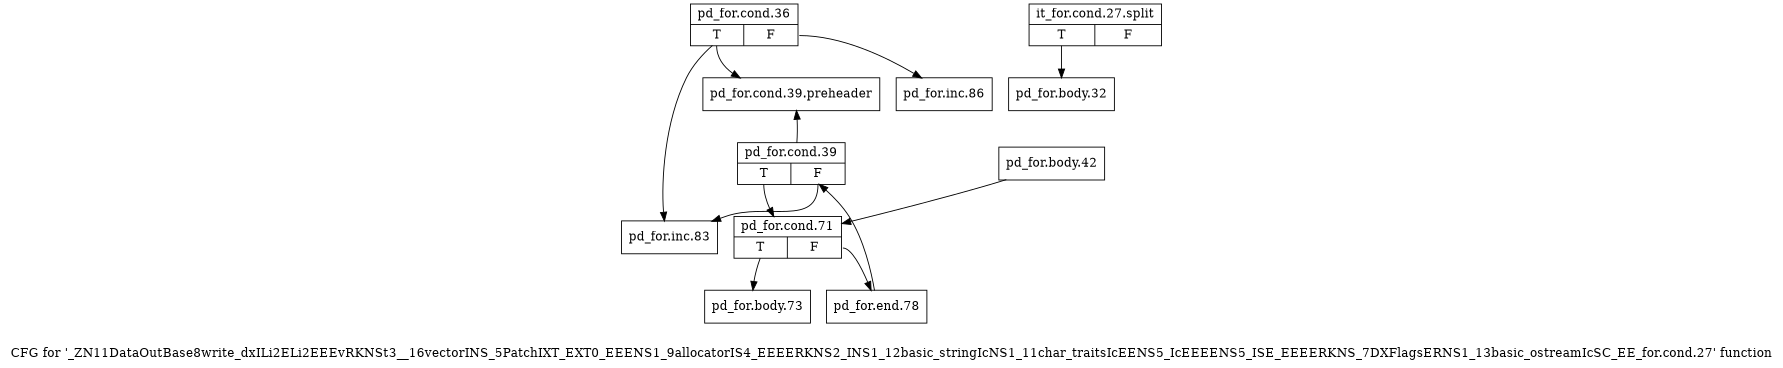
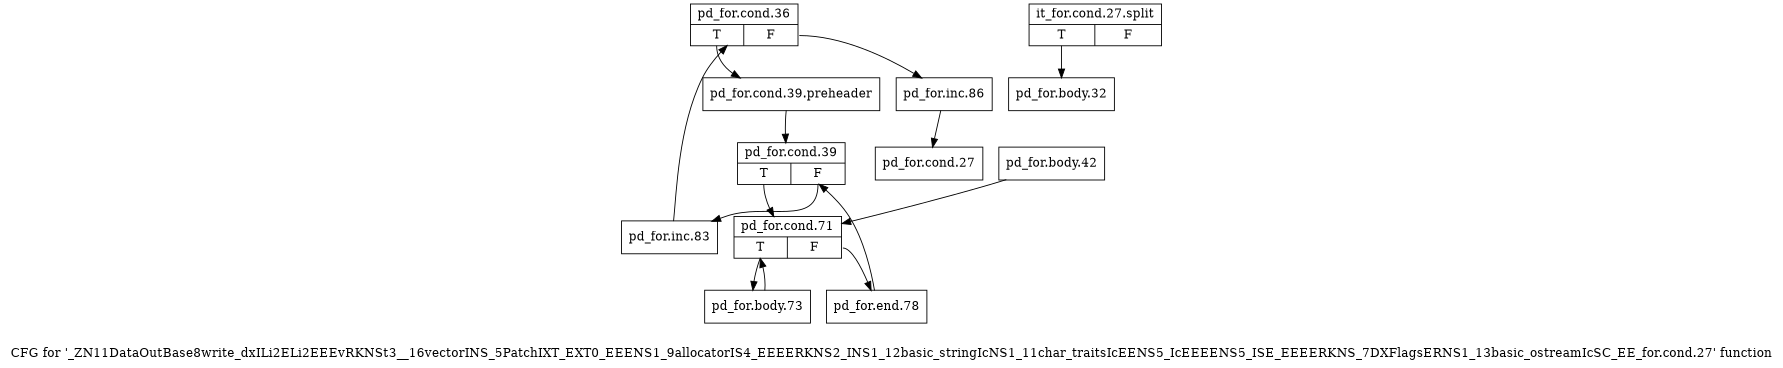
edge "pd_for.cond.36" -> "pd_for.inc.83": reversed
edge "pd_for.cond.39" -> "pd_for.cond.39.preheader": reversed
node "pd_for.cond.27": added
edge "pd_for.body.73" -> "pd_for.cond.71": added
